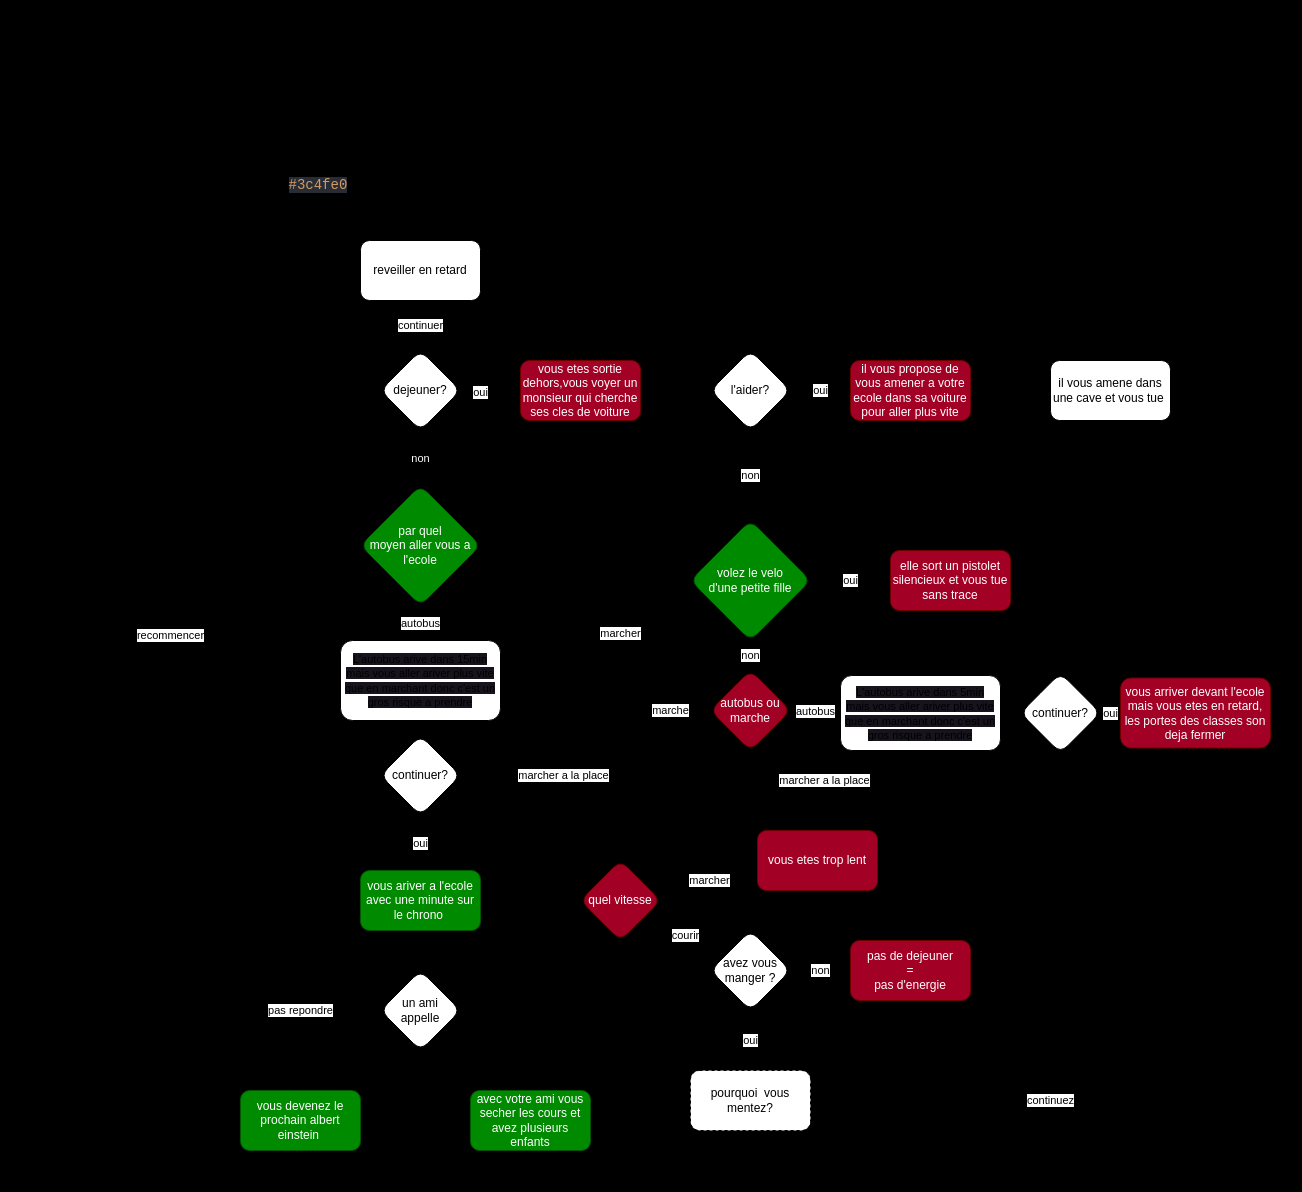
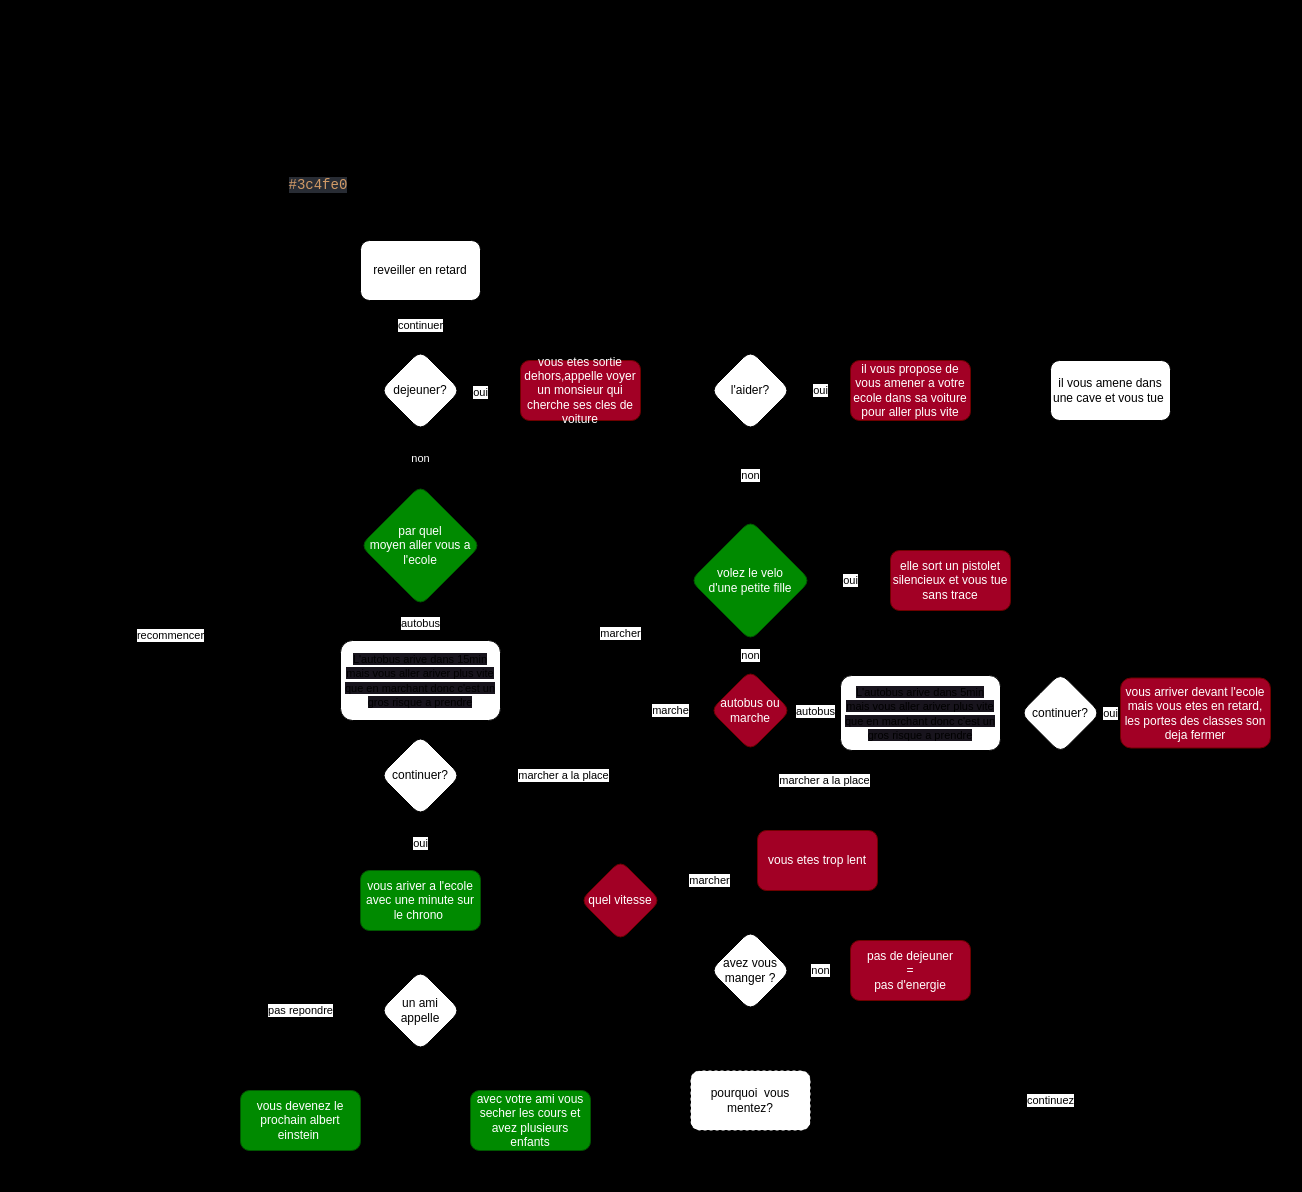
node "vous etes sortie dehors,vous voyer un monsieur qui cherche ses cles de voiture": label "vous etes sortie dehors,vous voyer un monsieur qui cherche ses cles de voiture" -> "vous etes sortie dehors,appelle voyer un monsieur qui cherche ses cles de voiture"
edge "quel vitesse" -> "avez vous manger ?": removed, label "courir"
edge "avez vous manger ?" -> "pourquoi vous mentez?": removed, label "oui"
